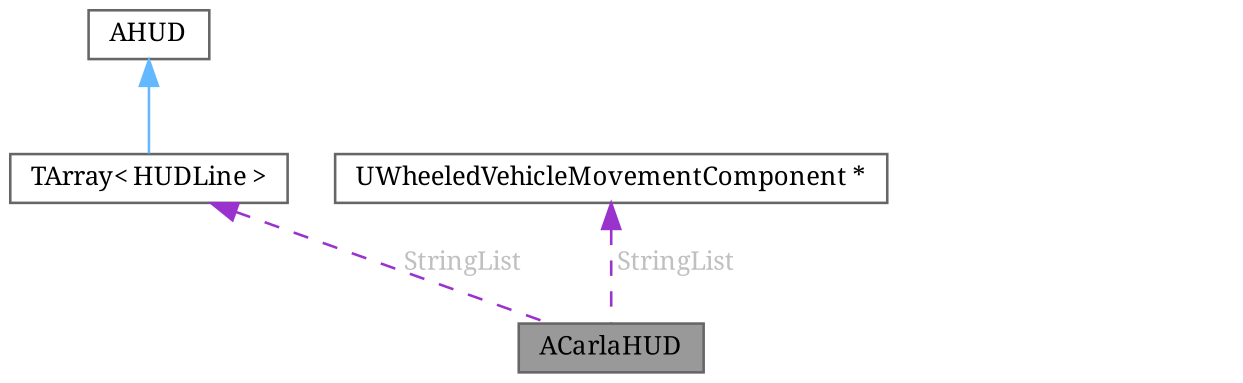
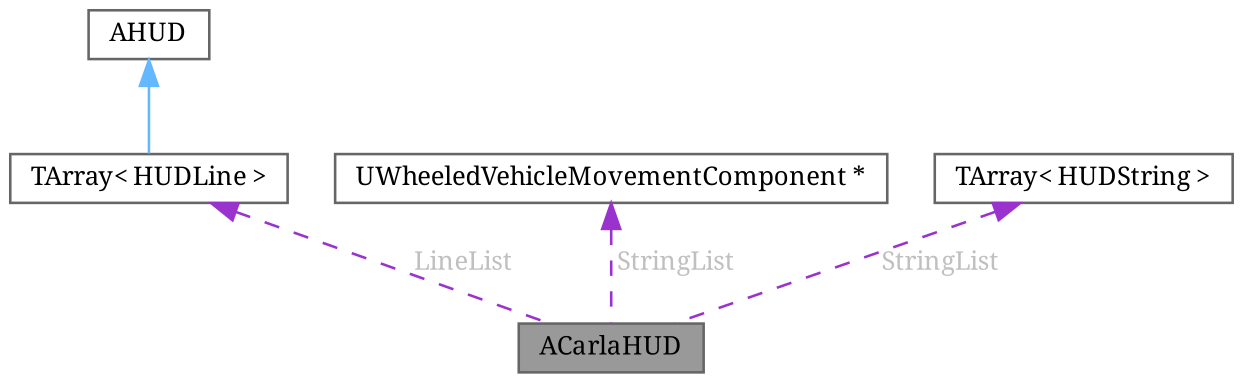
node "TArray< HUDString >": added
edge "ACarlaHUD" -> "TArray< HUDLine >": label " StringList" -> " LineList"
